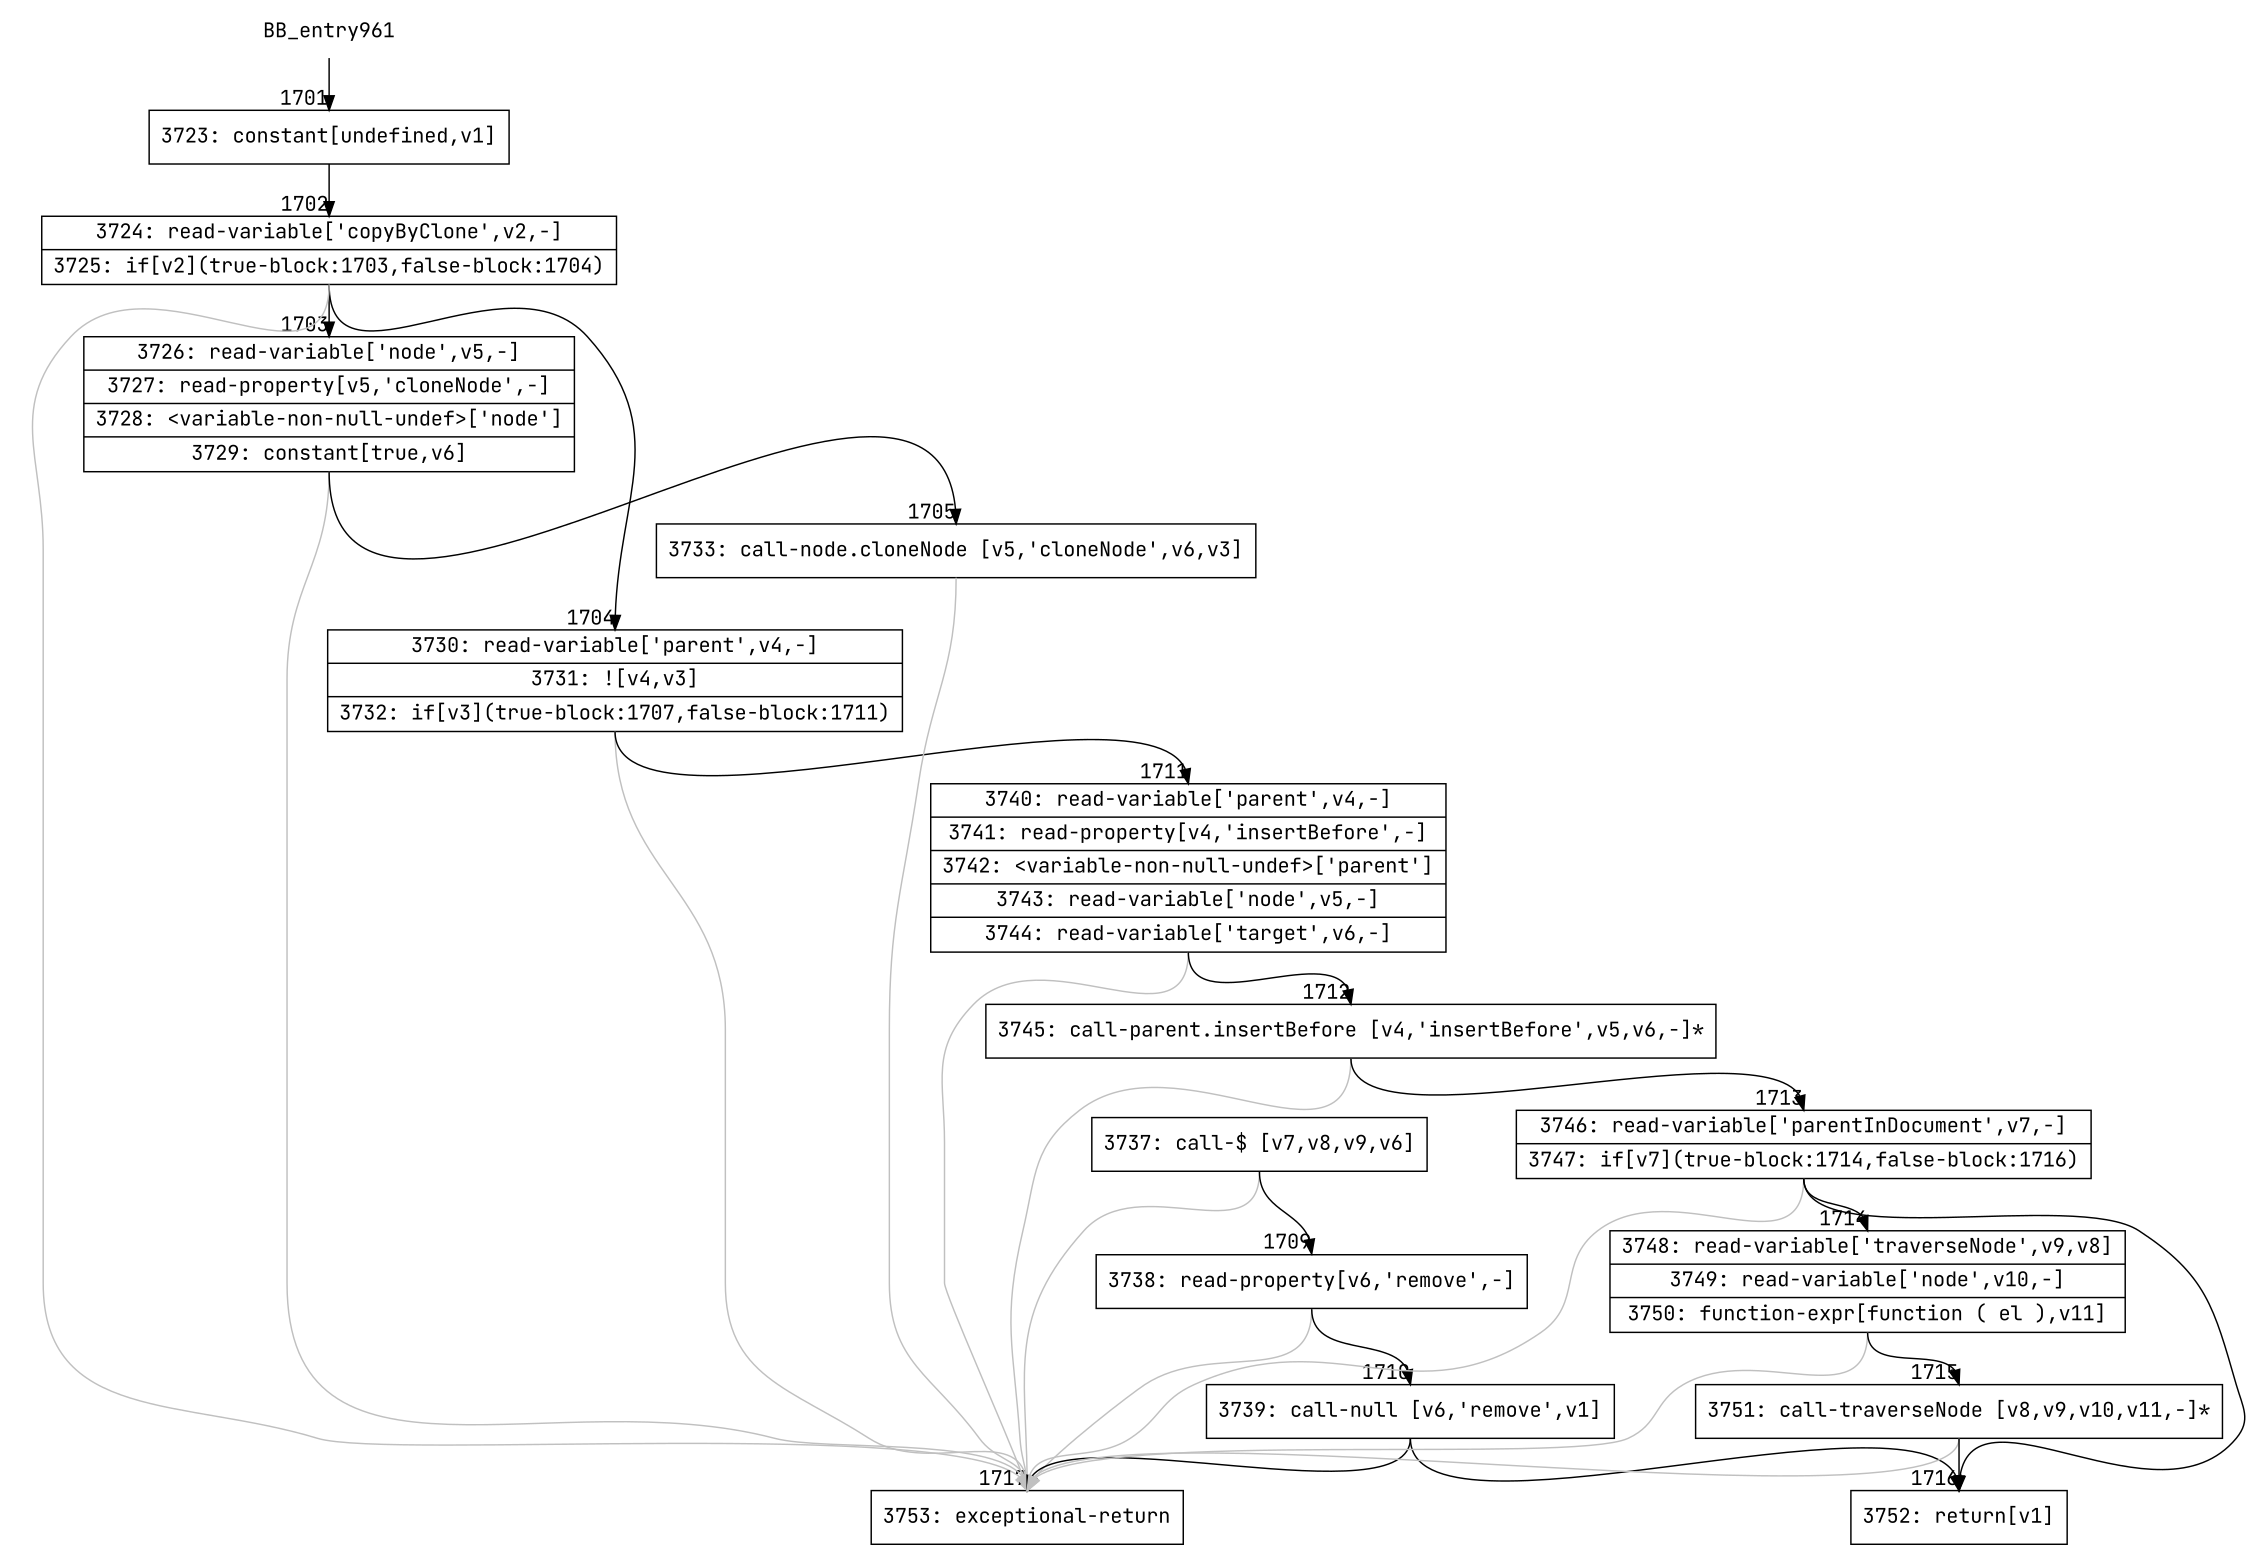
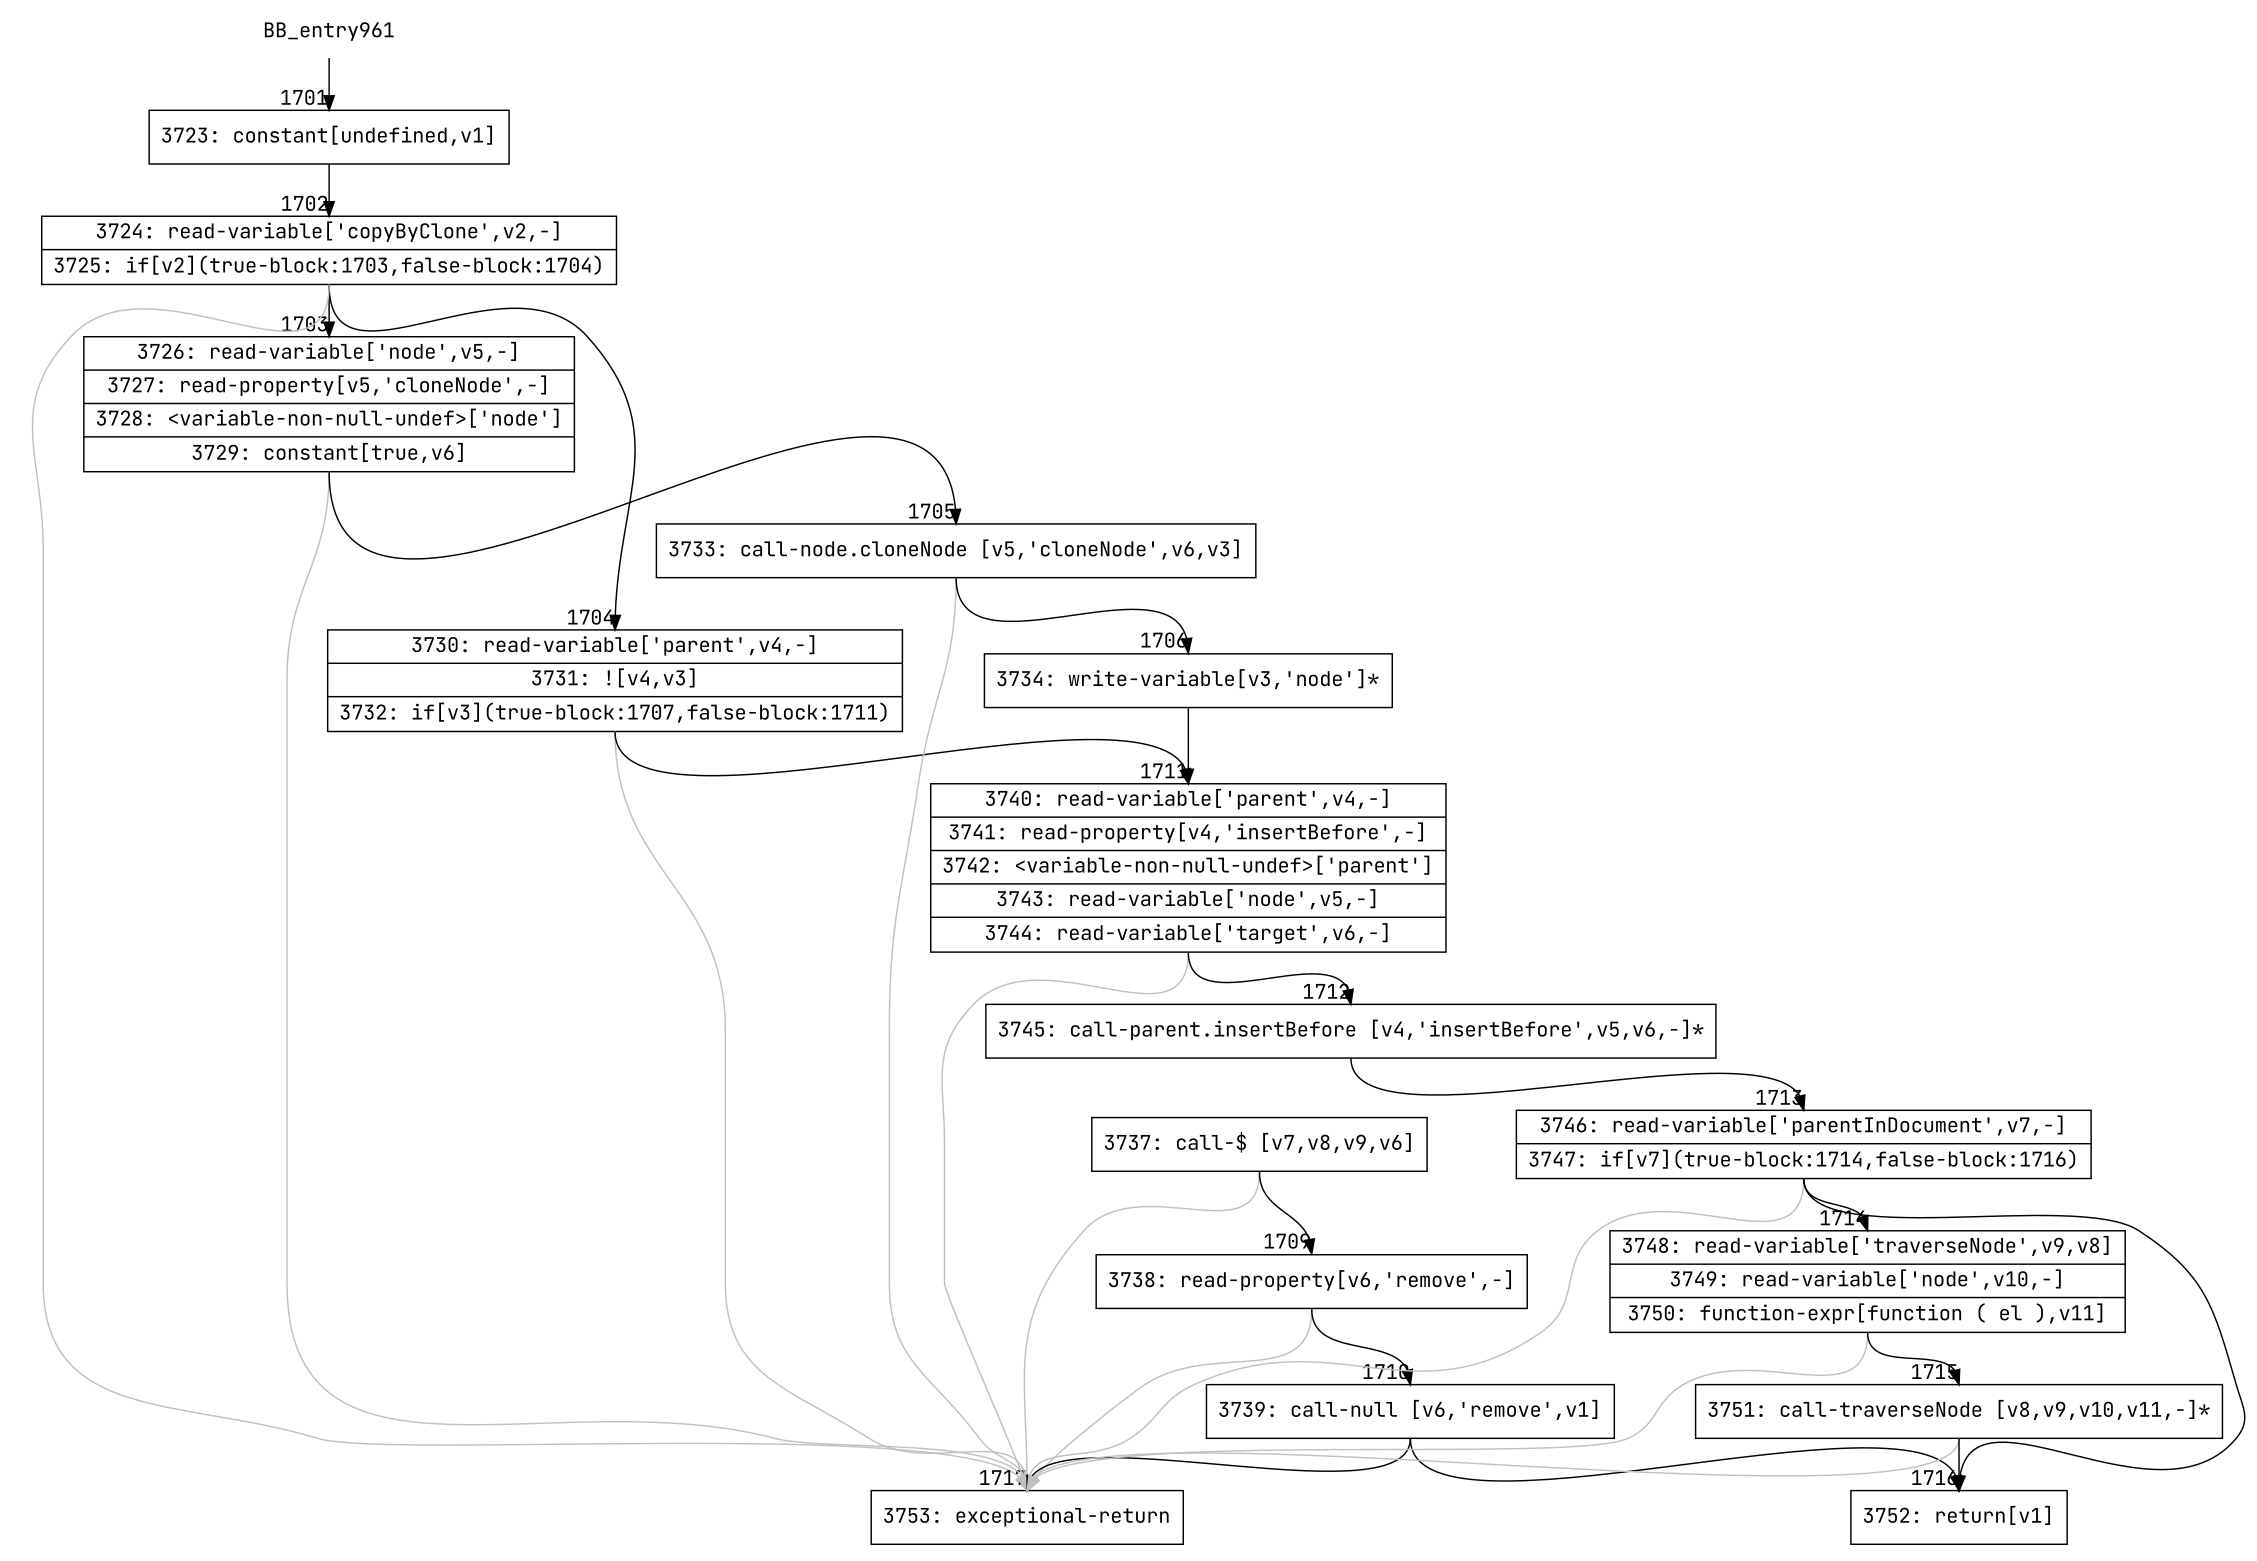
node "3734: write-variable[v3,'node']*": added
edge "3745: call-parent.insertBefore [v4,'insertBefore',v5,v6,-]*" -> "3753: exceptional-return": removed
